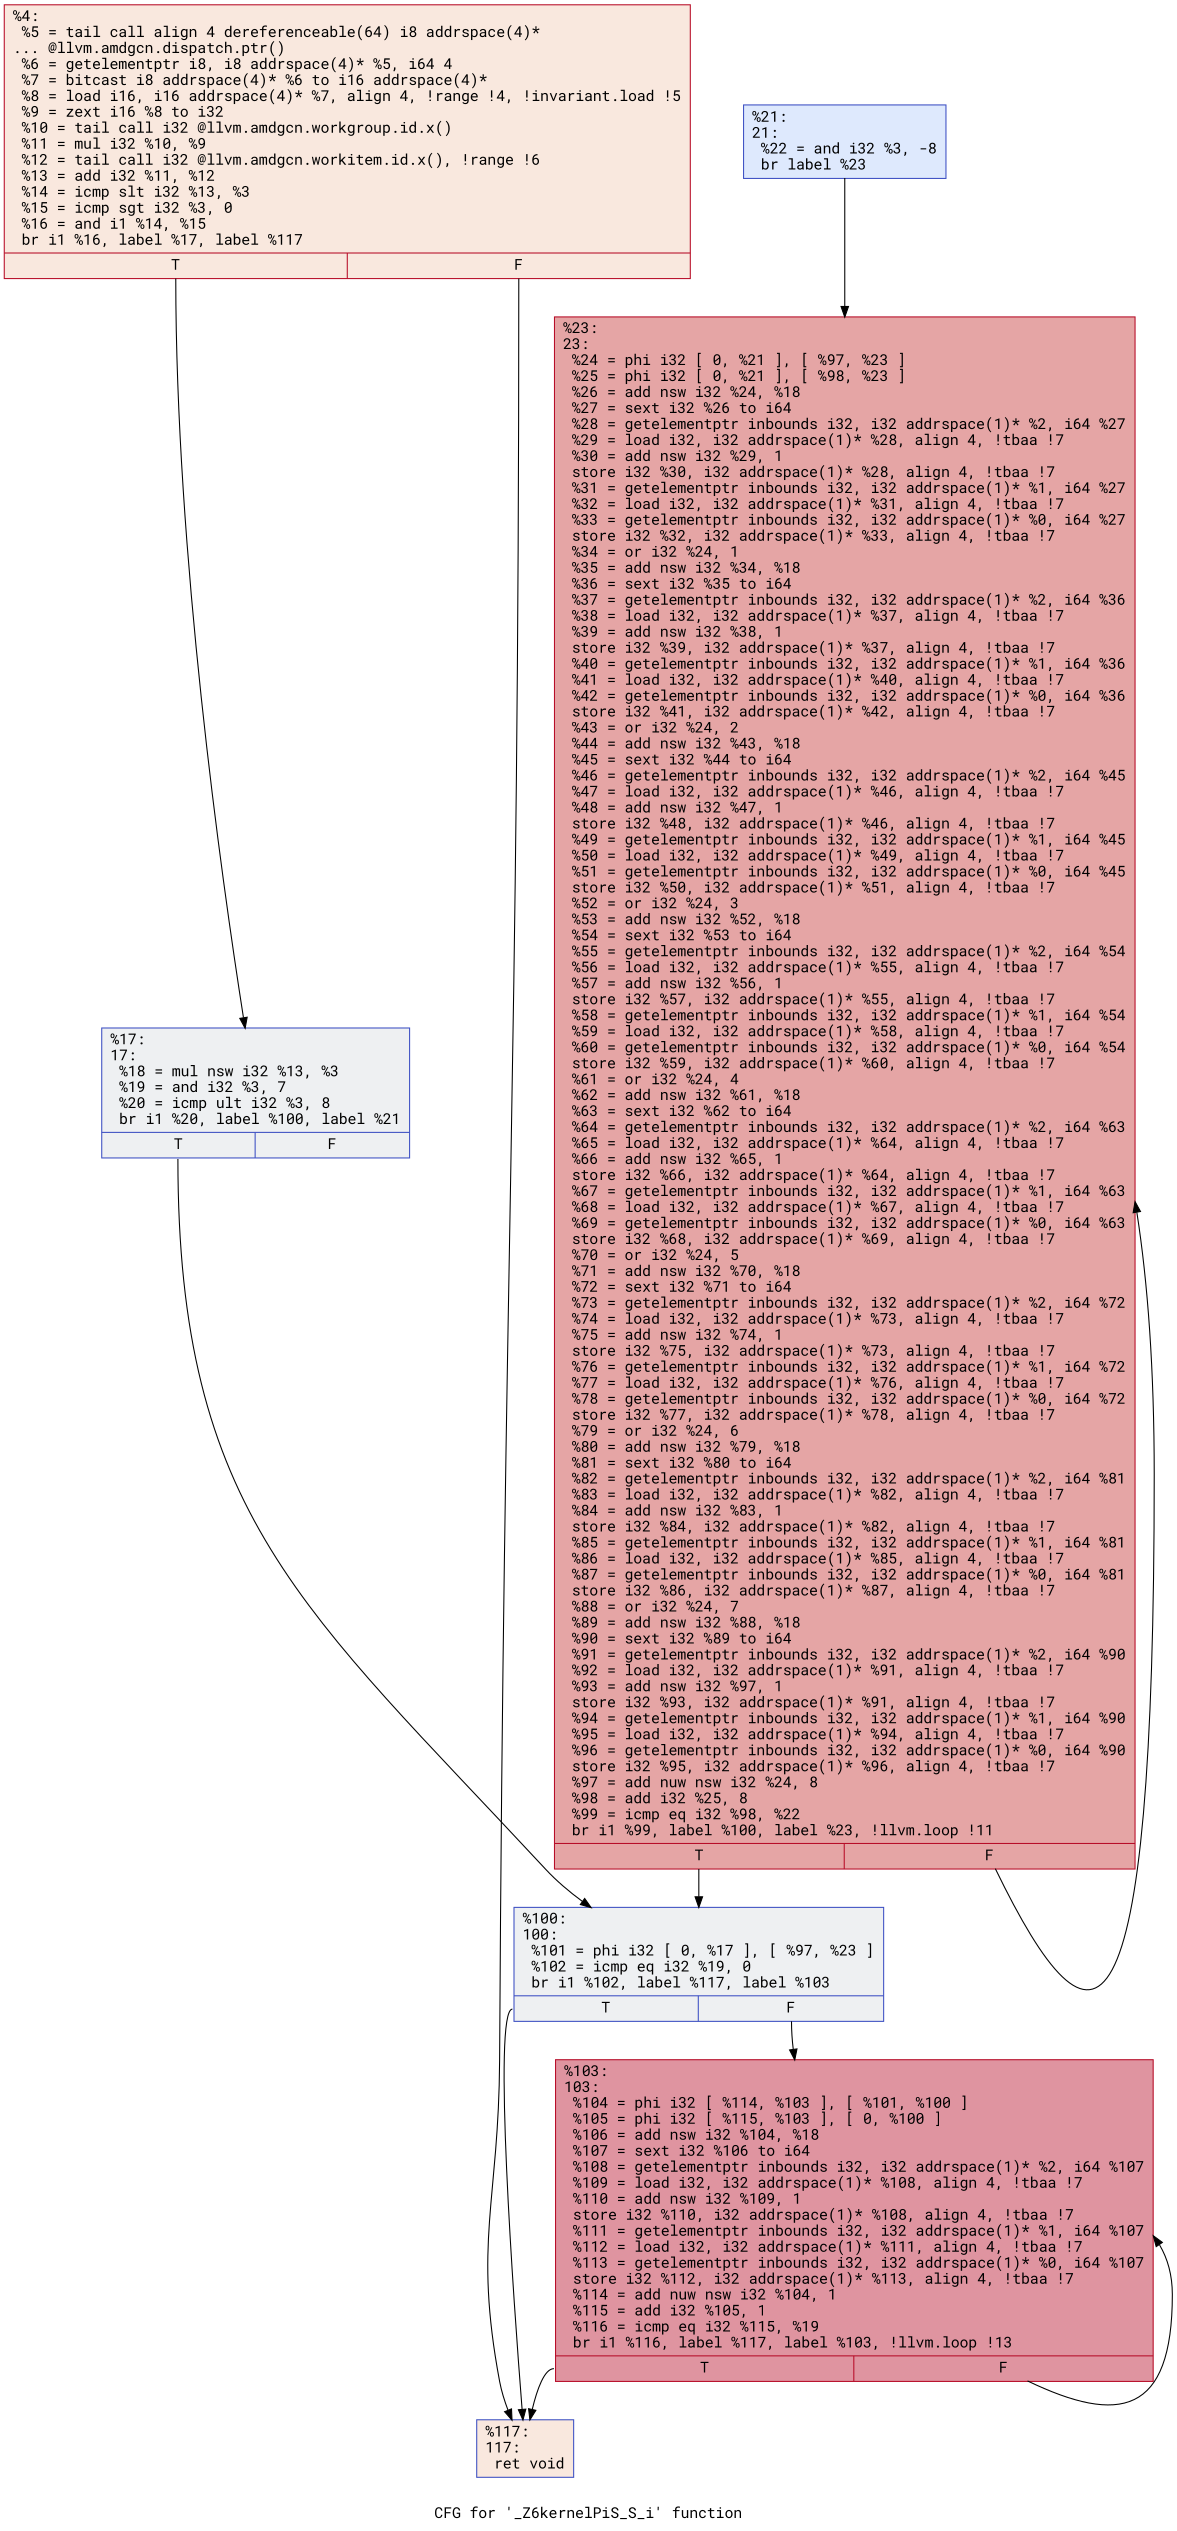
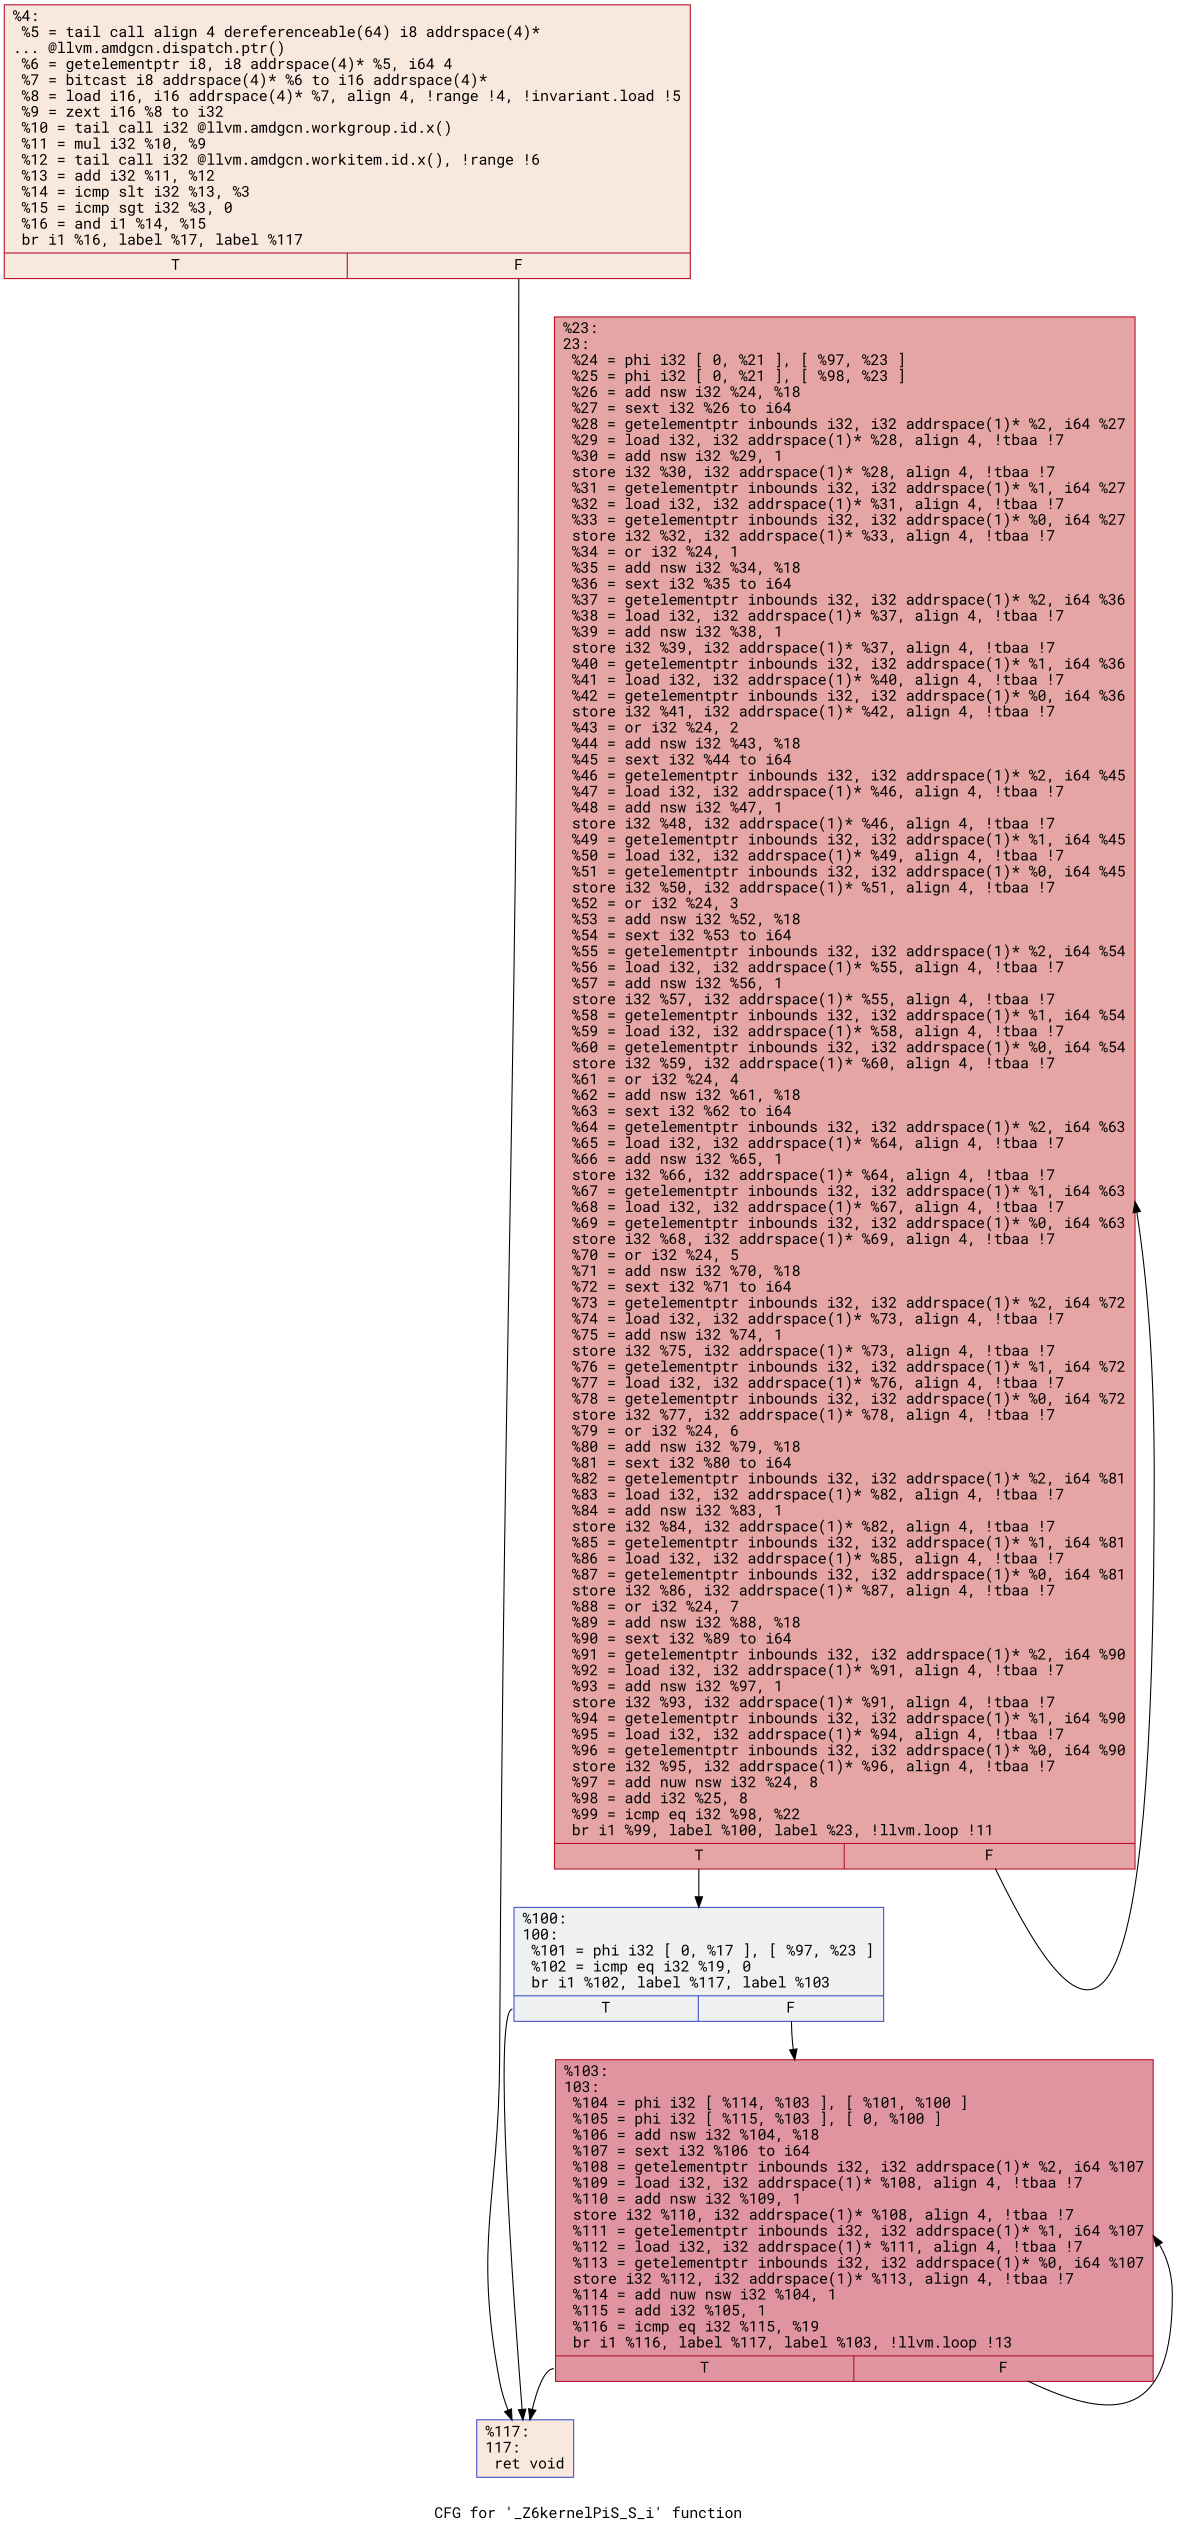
node "%21:": removed
node "%17:": removed
